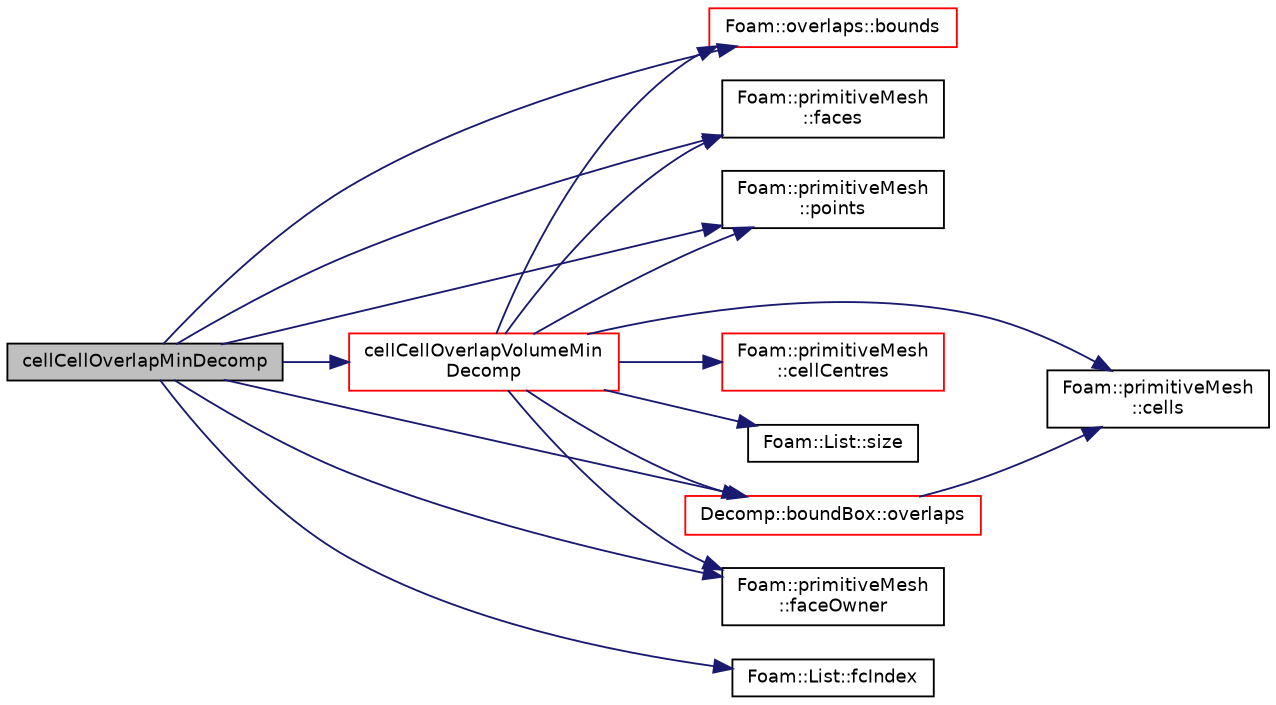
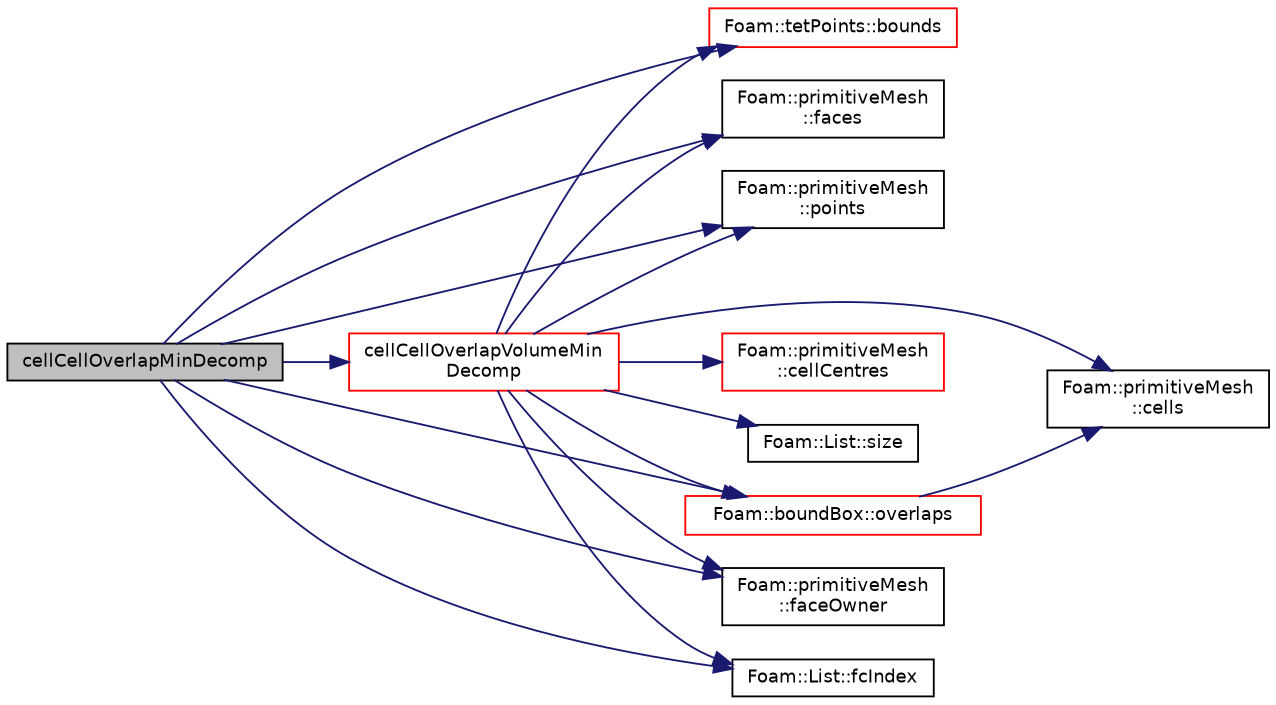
node "Foam::overlaps::bounds": label "Foam::overlaps::bounds" -> "Foam::tetPoints::bounds"
node "Decomp::boundBox::overlaps": label "Decomp::boundBox::overlaps" -> "Foam::boundBox::overlaps"
edge "cellCellOverlapVolumeMin Decomp" -> "Foam::List::fcIndex": added
